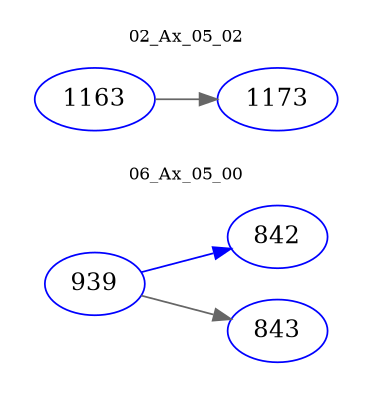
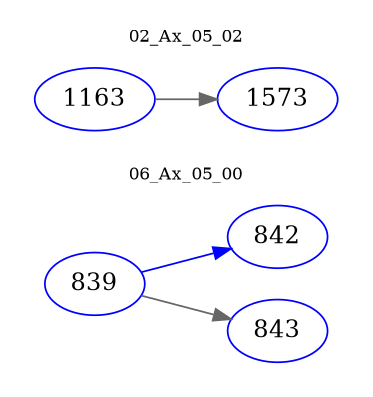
node "1173": label "1173" -> "1573"
node "939": label "939" -> "839"
